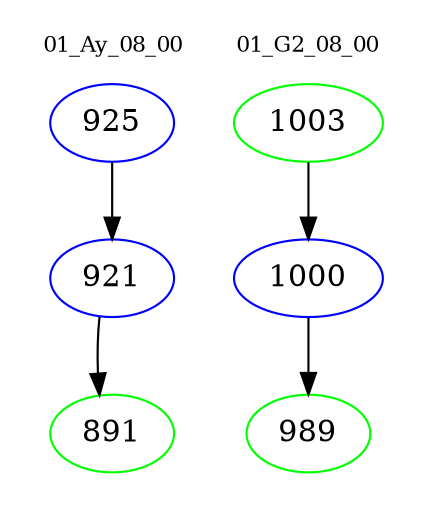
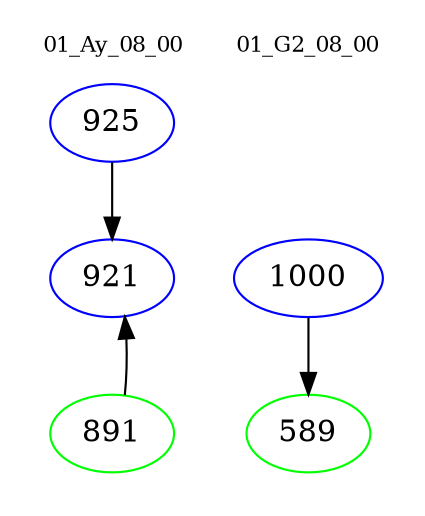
node "1003": removed
edge "921" -> "891": reversed
node "989": label "989" -> "589"
